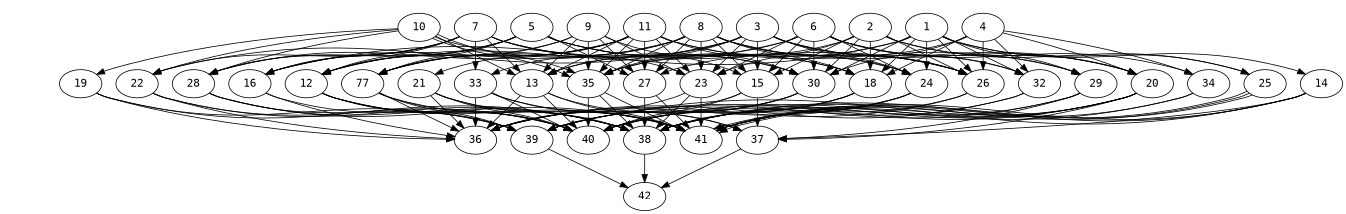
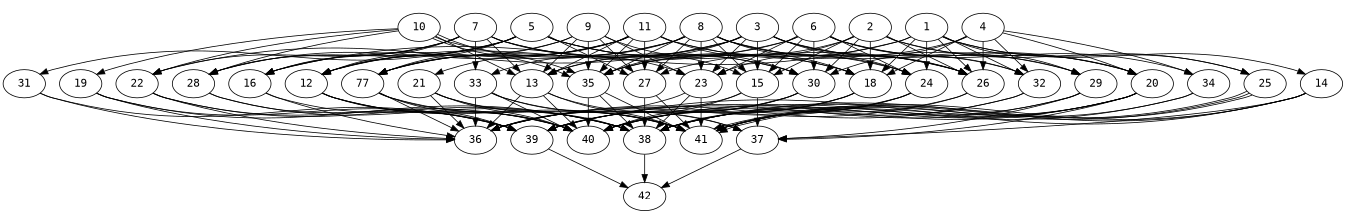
edge "11" -> "23": removed
edge "1" -> "30": removed
node "31": added
edge "28" -> "41": removed
